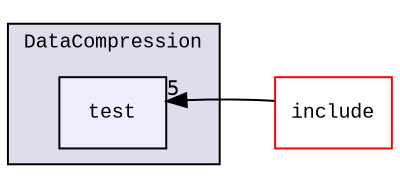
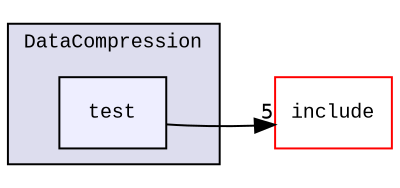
edge "include" -> "test": reversed
